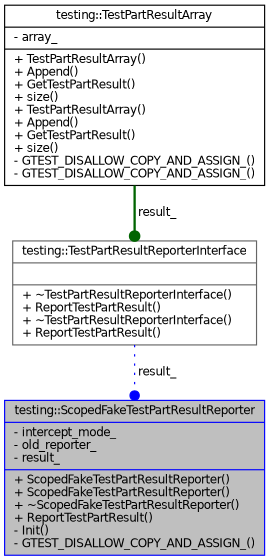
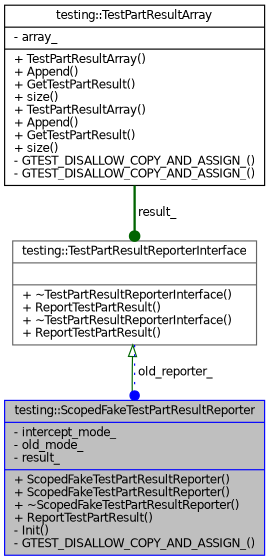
edge "testing::TestPartResultReporterInterface" -> "testing::ScopedFakeTestPartResultReporter": label " result_" -> " old_reporter_"
edge "testing::ScopedFakeTestPartResultReporter" -> "testing::TestPartResultReporterInterface": added
node "testing::ScopedFakeTestPartResultReporter": text "- old_reporter_" -> "- old_mode_"
